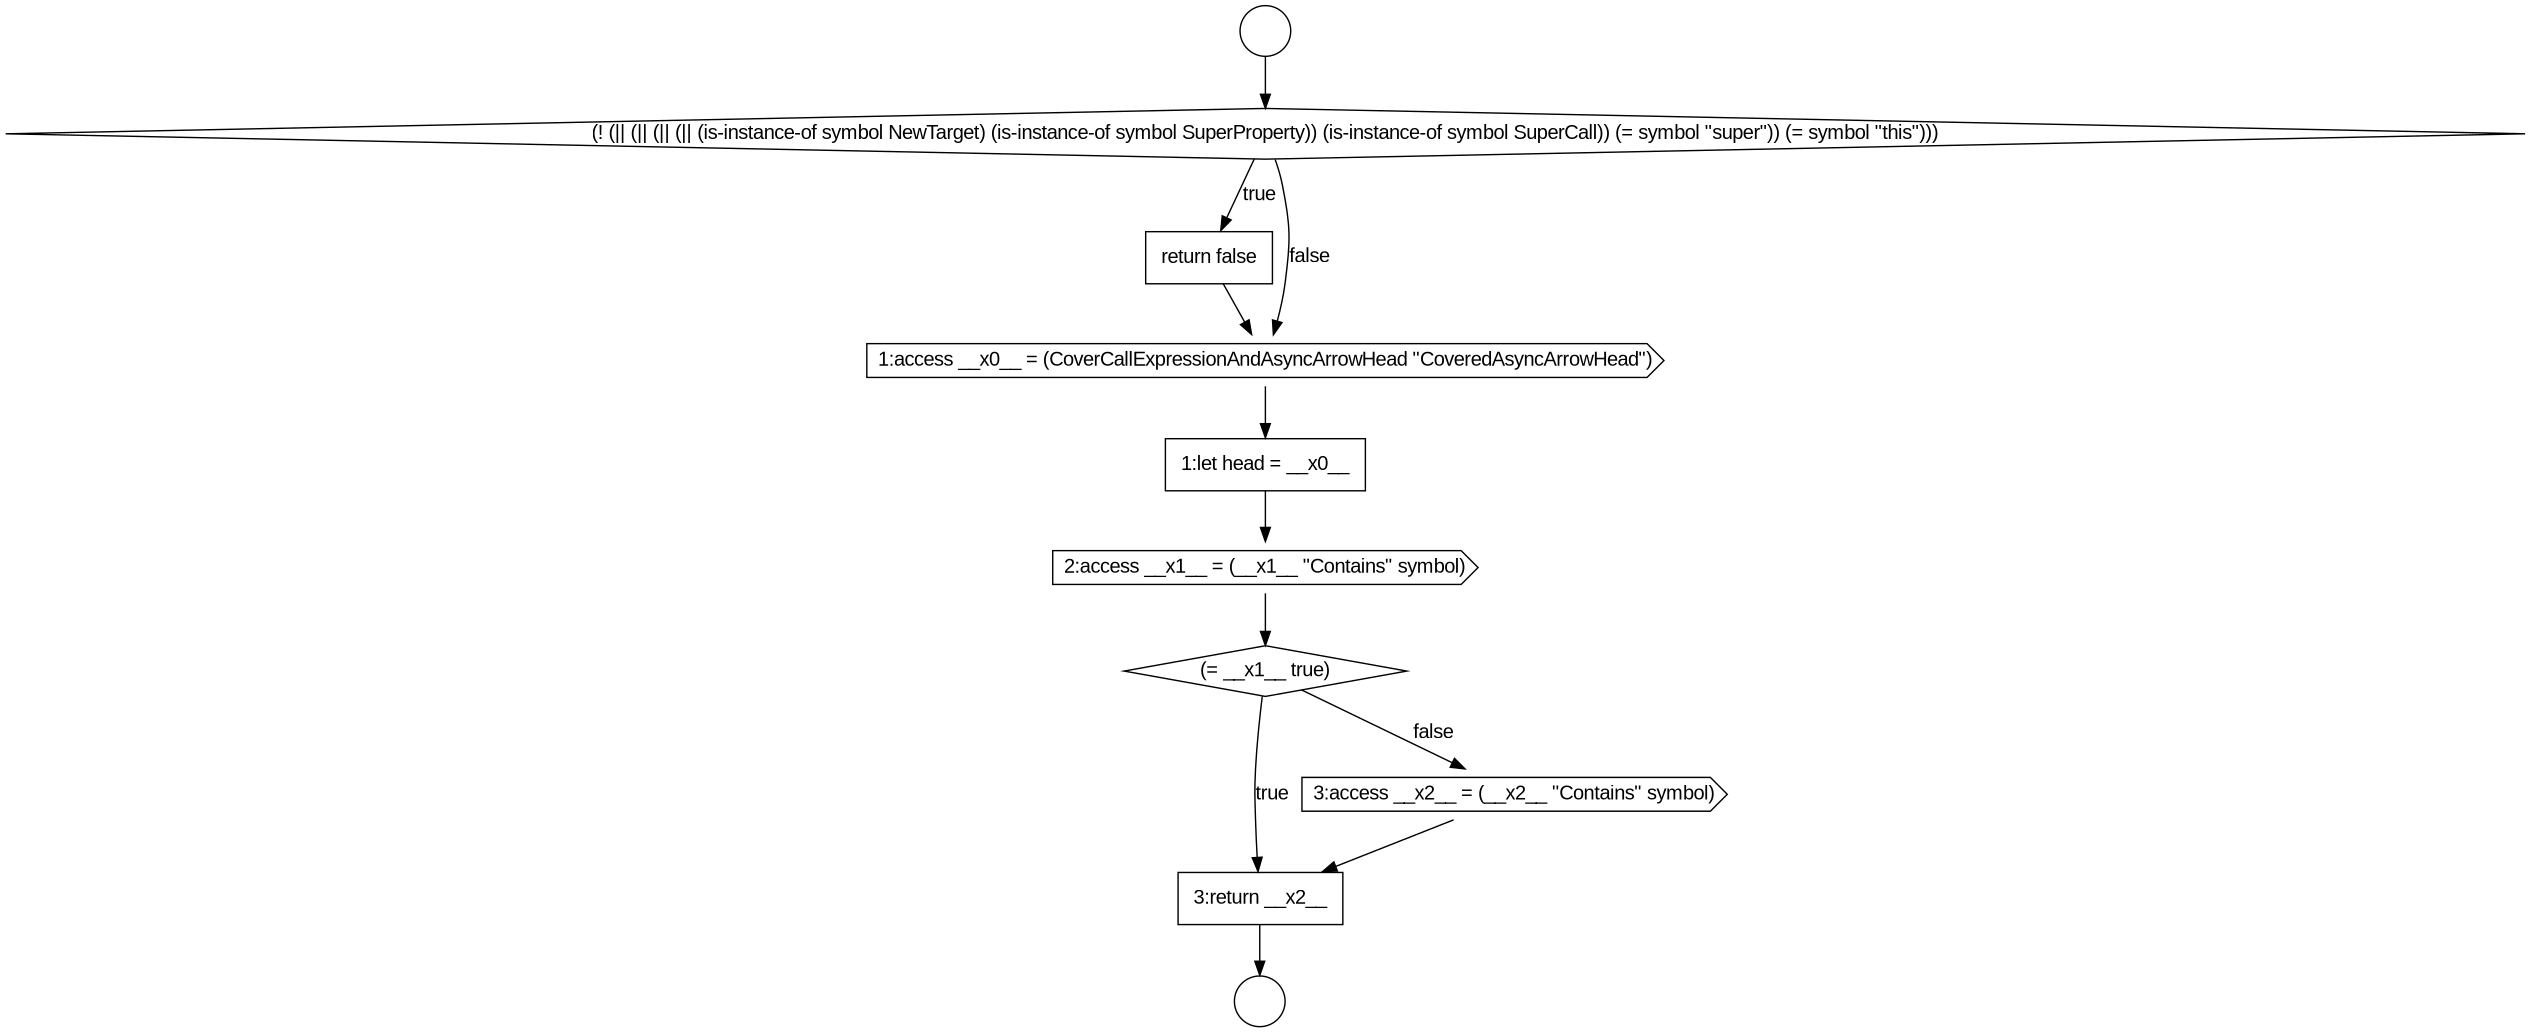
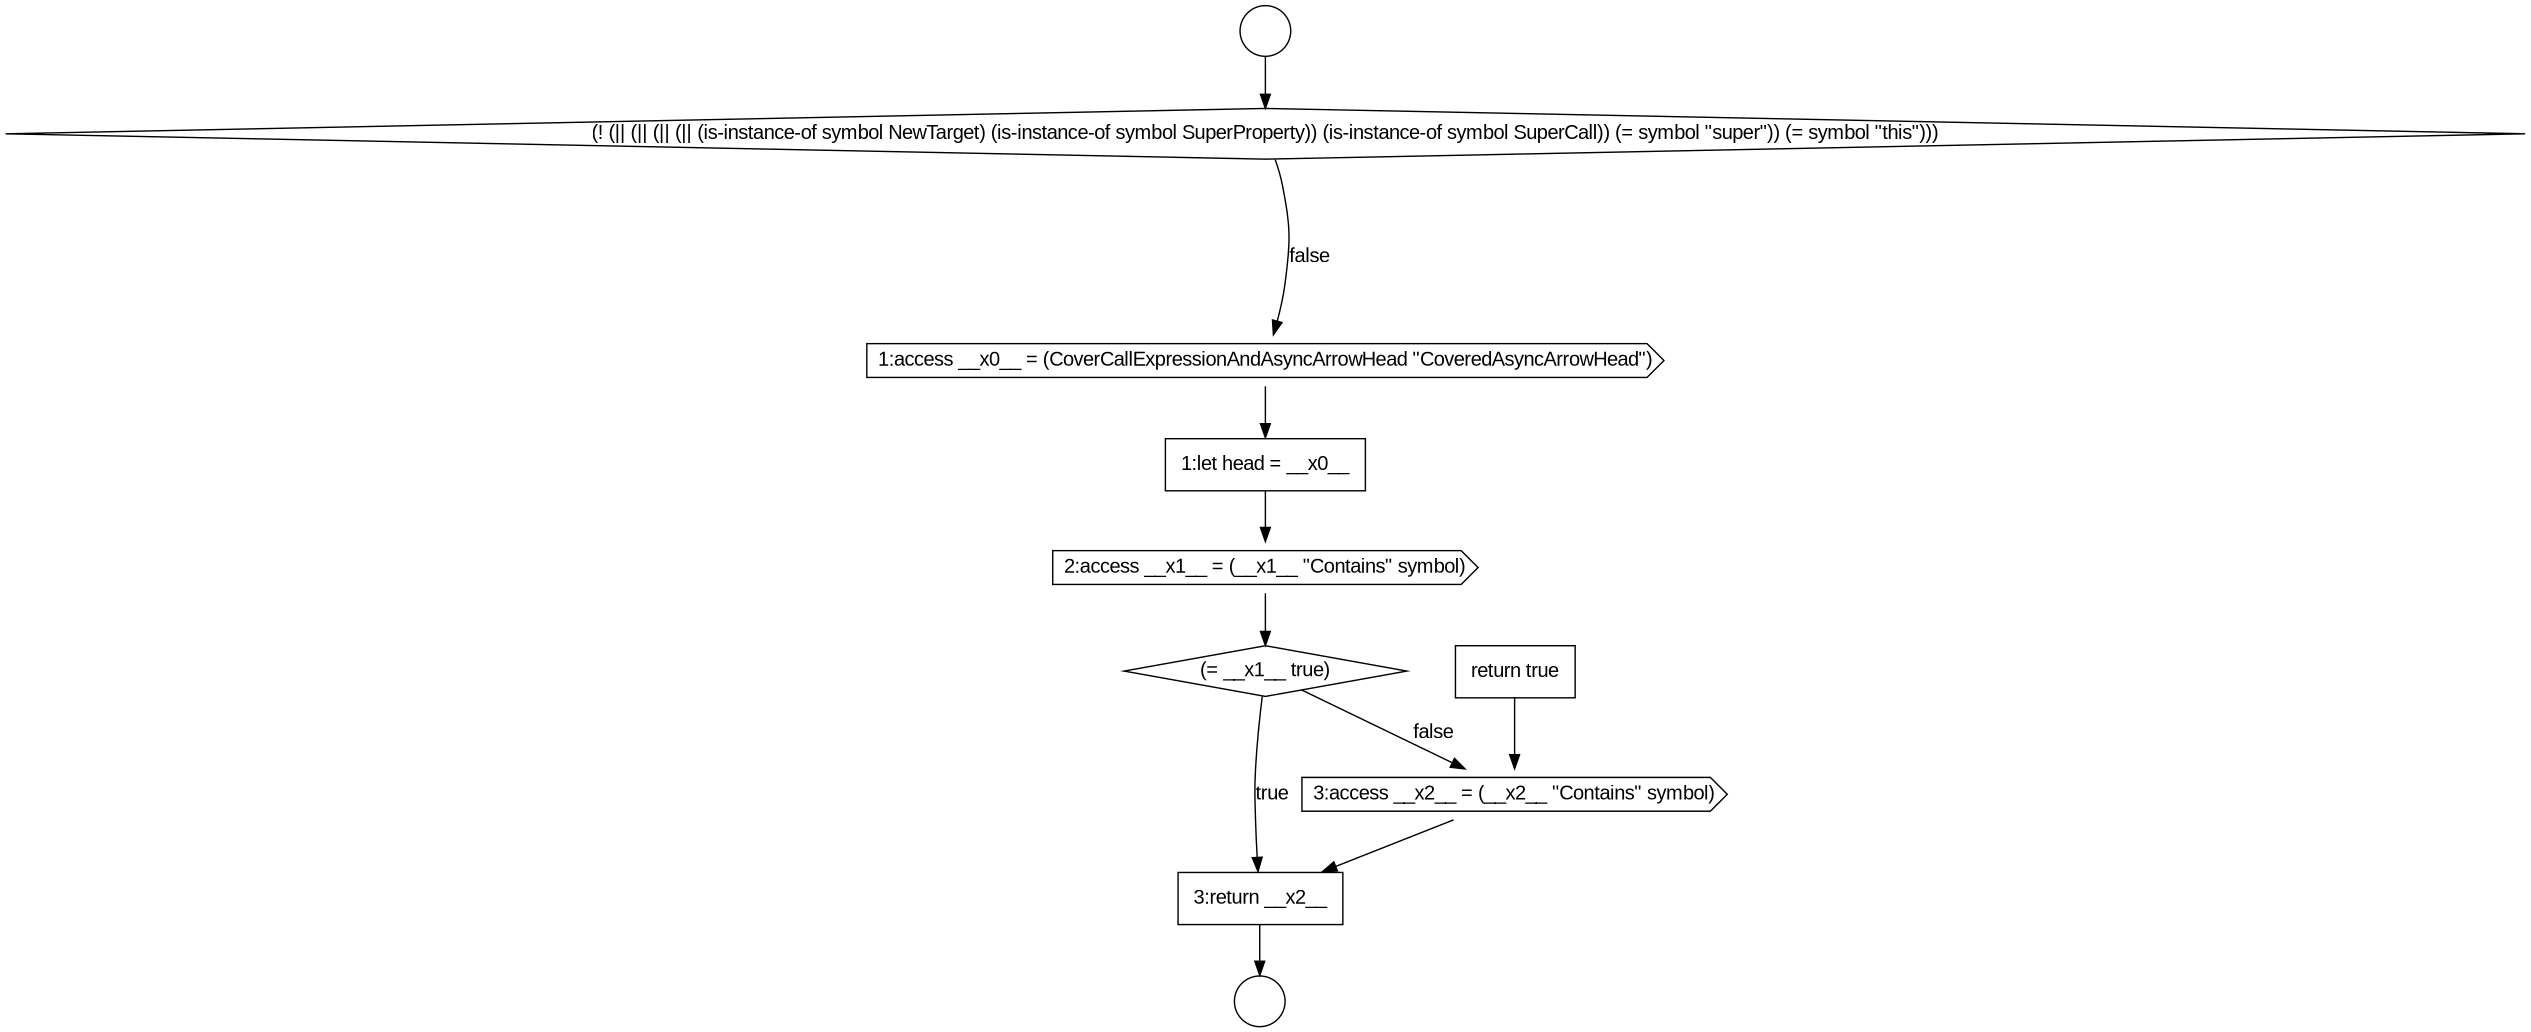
node "return false": removed
node "return true": added
